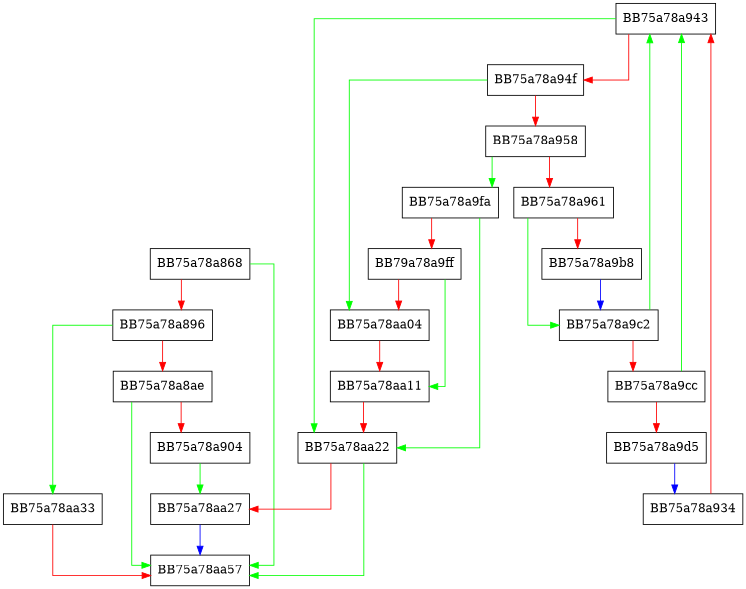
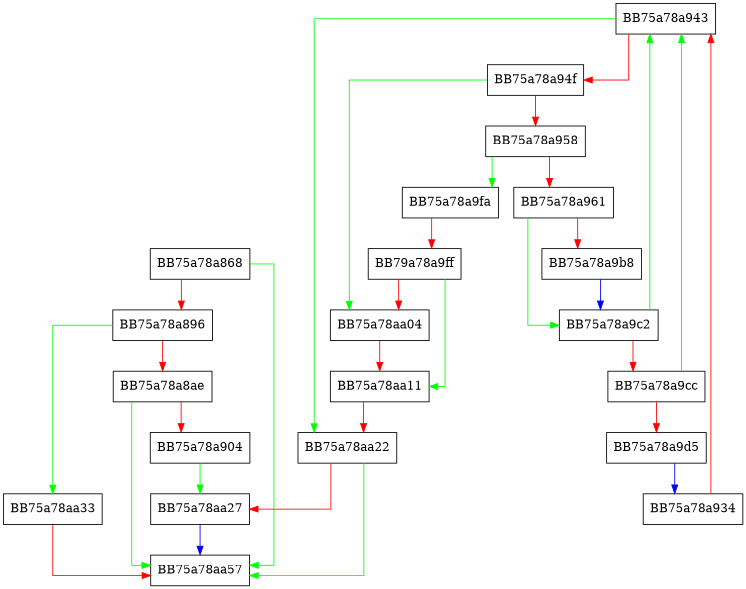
edge "BB75a78a9fa" -> "BB75a78aa22": removed
